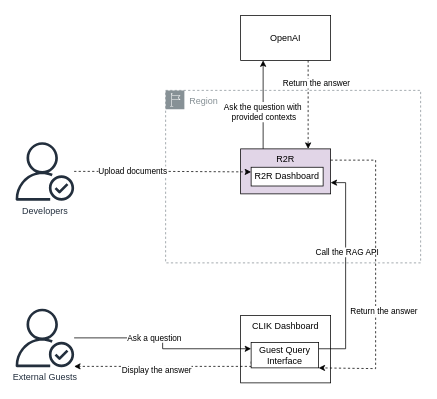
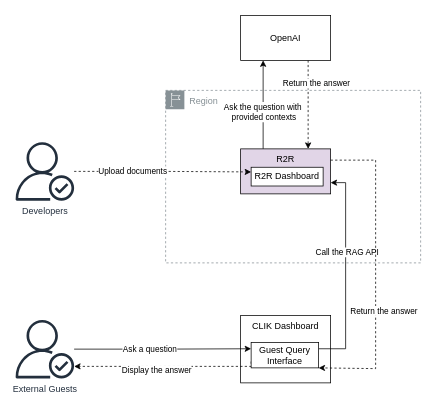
node "External Guests": moved (45, 338) -> (45, 349)
